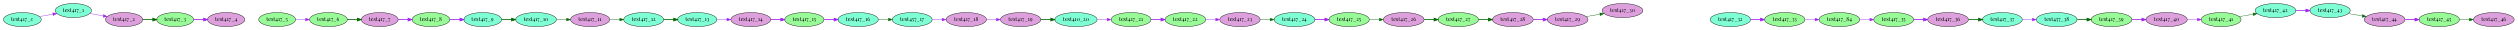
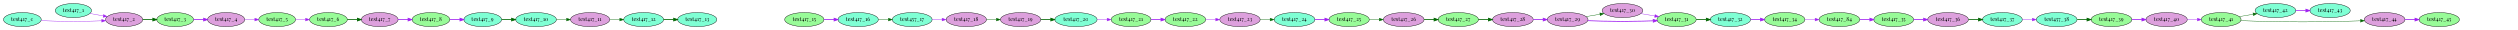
edge "test417_0" -> "test417_1": now "test417_0" -> "test417_2"
edge "test417_43" -> "test417_44": now "test417_41" -> "test417_44"
edge "test417_4" -> "test417_5": added
node "test417_14": removed
edge "test417_18" -> "test417_19": color purple -> darkgreen
node "test410_20": label "test410_20" -> "test417_20"
node "test417_31": added
node "test417_33": label "test417_33" -> "test417_34"
edge "test417_84" -> "test417_35": style solid -> bold
node "test417_46": removed
